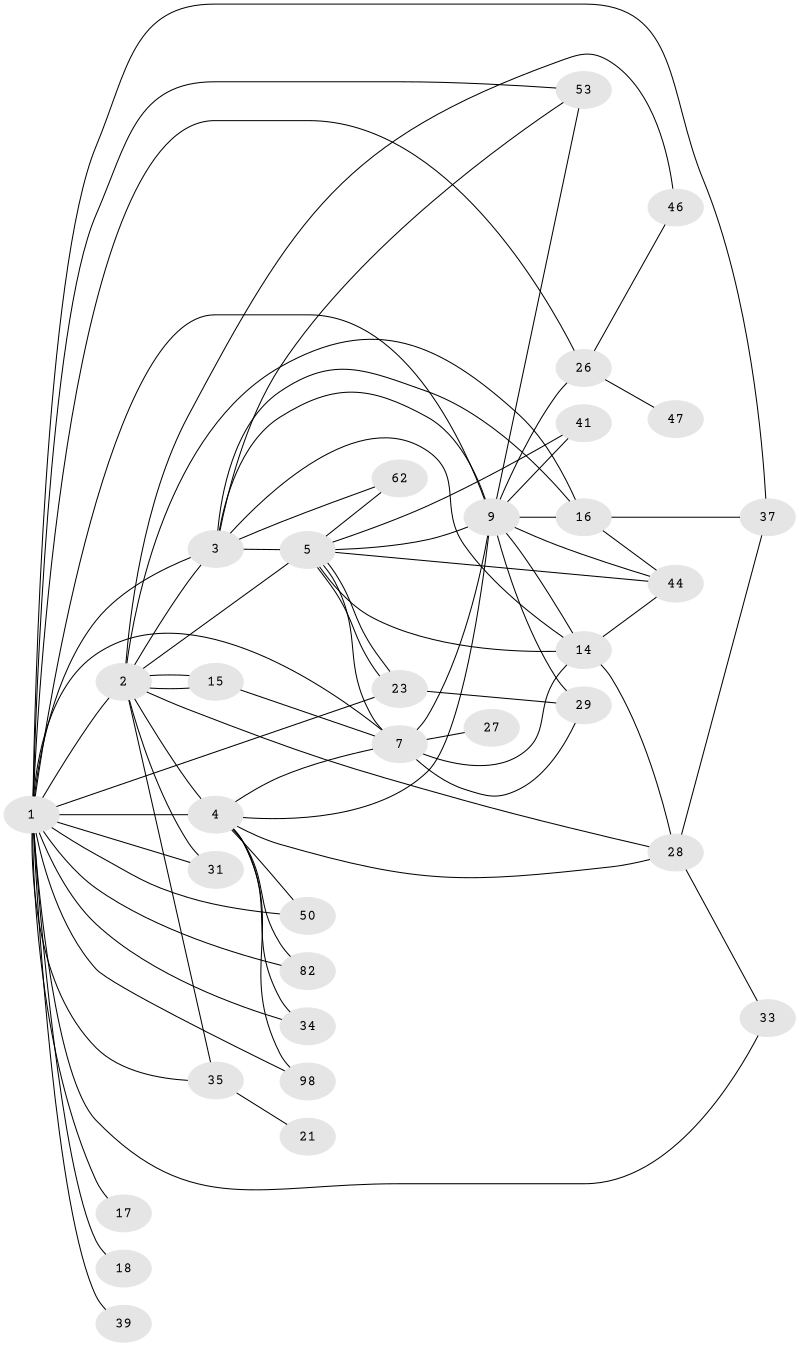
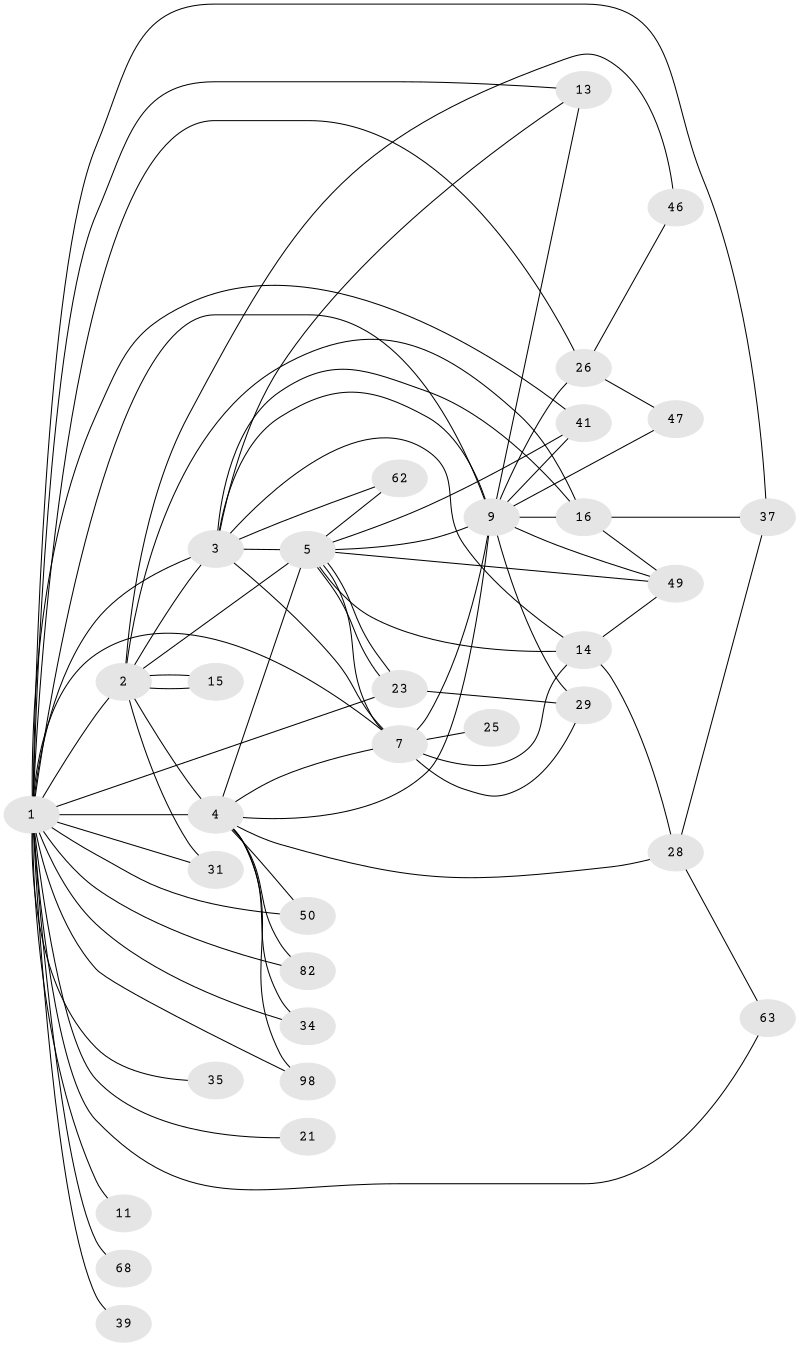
node "53": label "53" -> "13"
edge "41" -- "1": added
edge "9" -- "14": now "9" -- "47"
node "44": label "44" -> "49"
edge "5" -- "4": added
edge "15" -- "7": now "3" -- "7"
node "27": label "27" -> "25"
edge "2" -- "28": removed
edge "2" -- "35": removed
node "33": label "33" -> "63"
edge "35" -- "21": now "1" -- "21"
node "17": label "17" -> "11"
node "18": label "18" -> "68"
